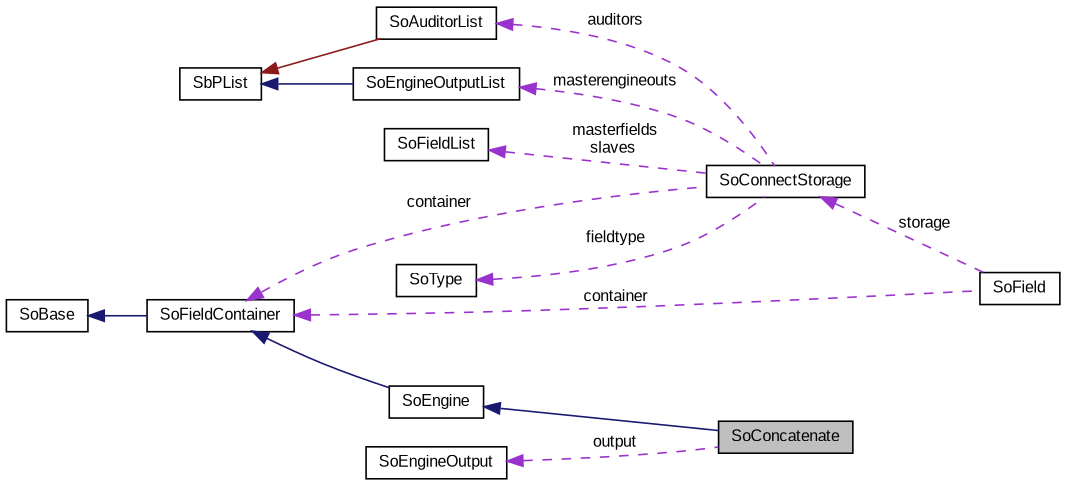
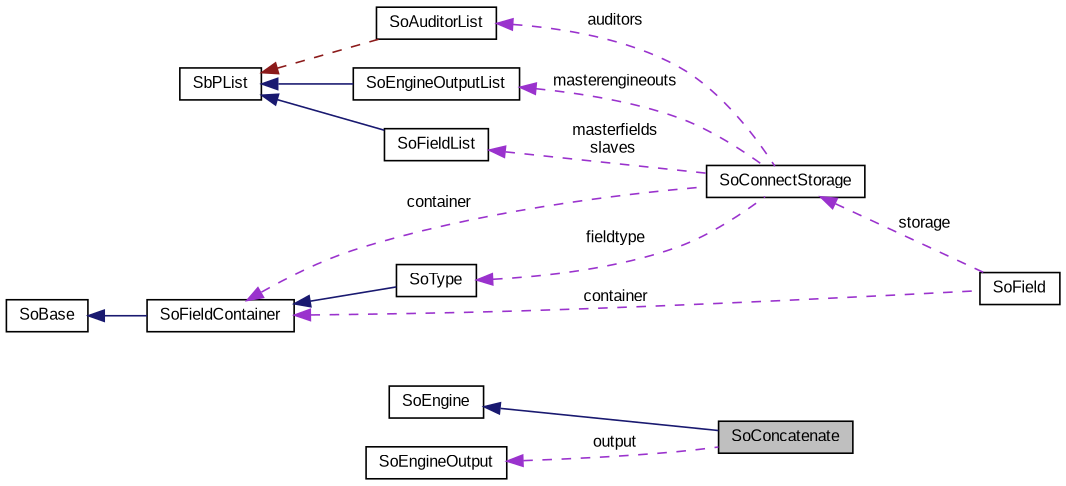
edge "SoAuditorList" -> "SbPList": style solid -> dashed
edge "SoFieldList" -> "SbPList": added
edge "SoEngine" -> "SoFieldContainer": now "SoType" -> "SoFieldContainer"
